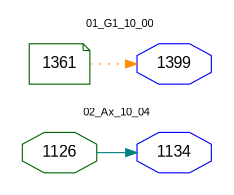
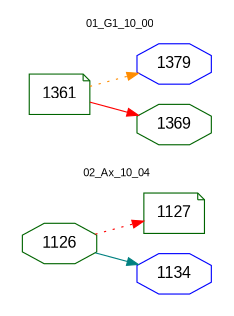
node "1399": label "1399" -> "1379"
node "1369": added
node "1127": added
